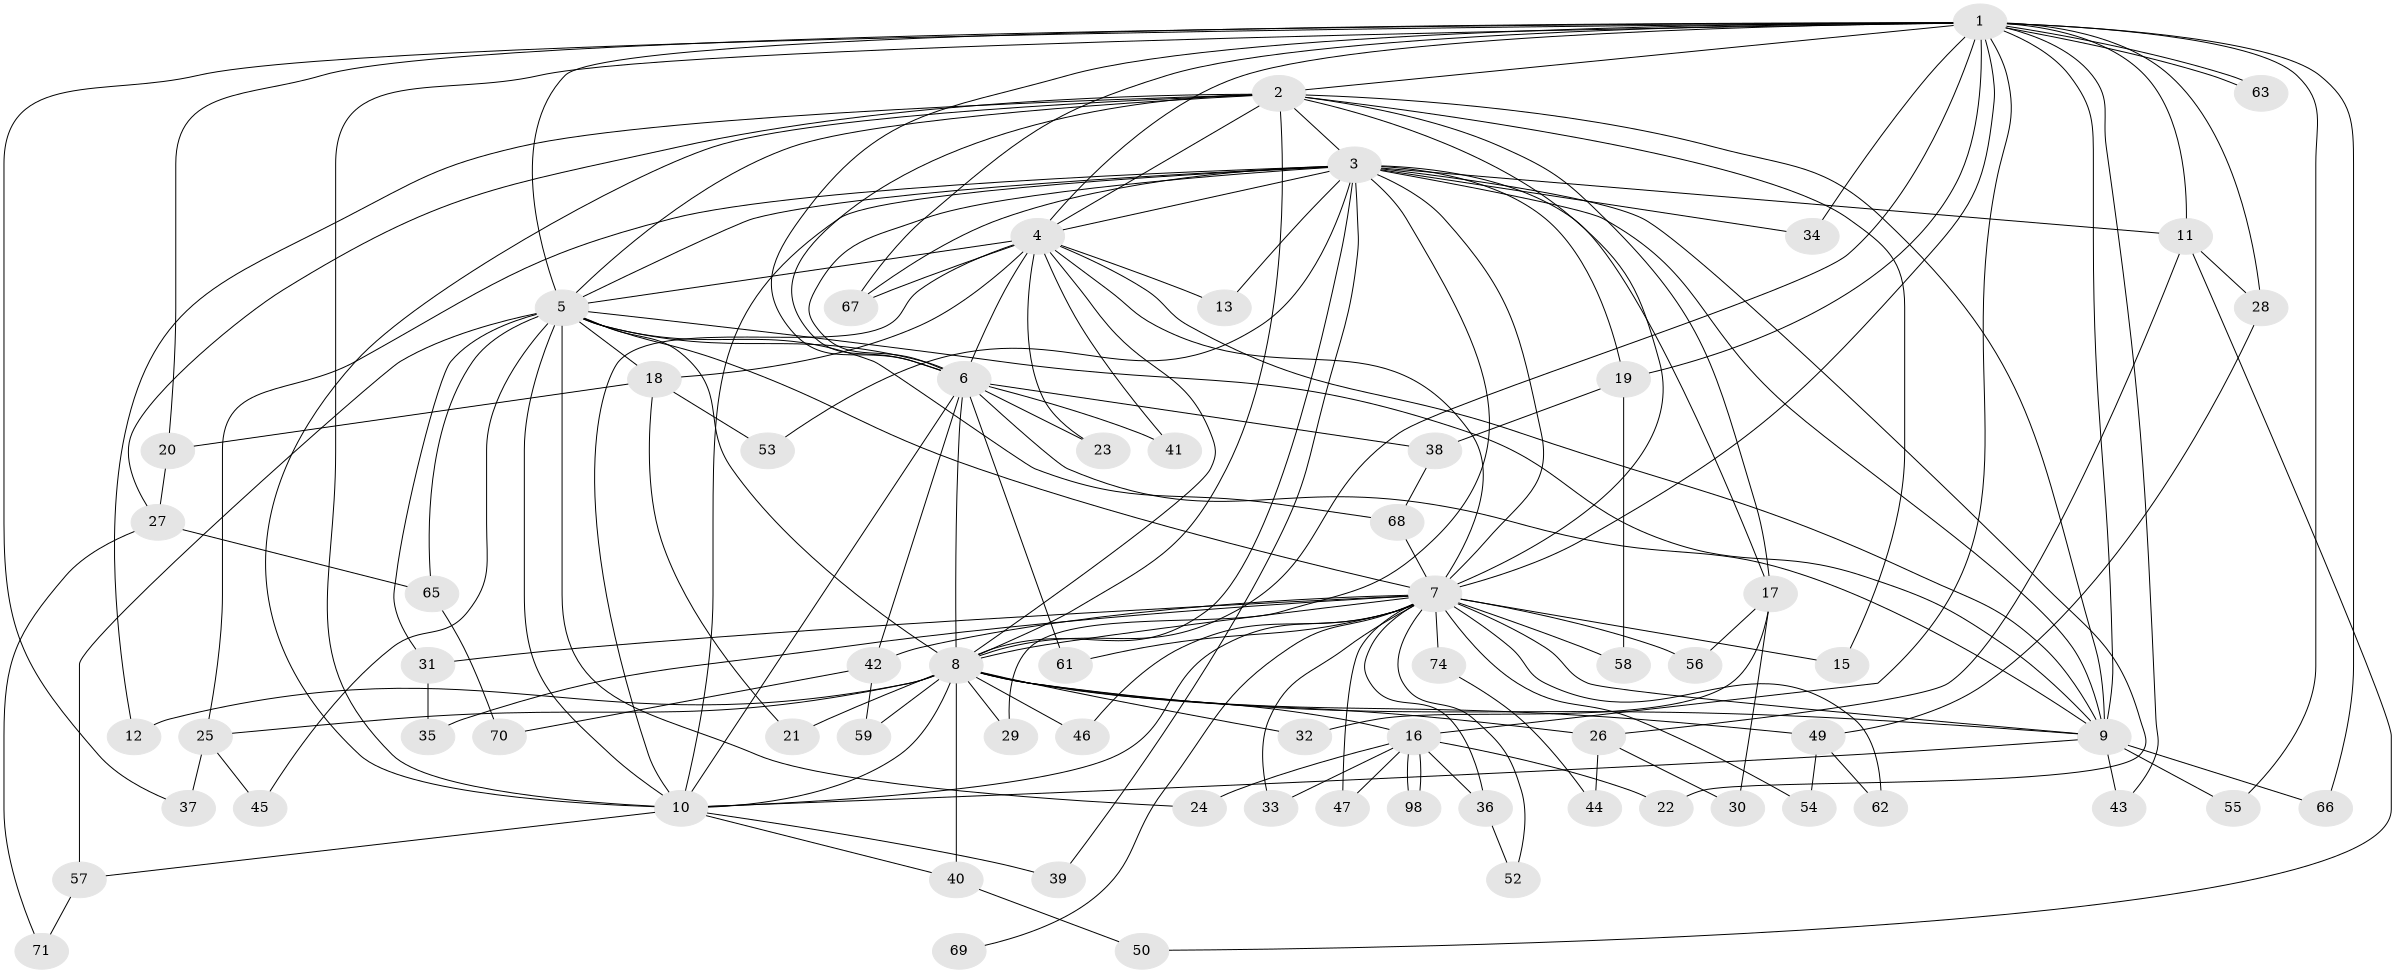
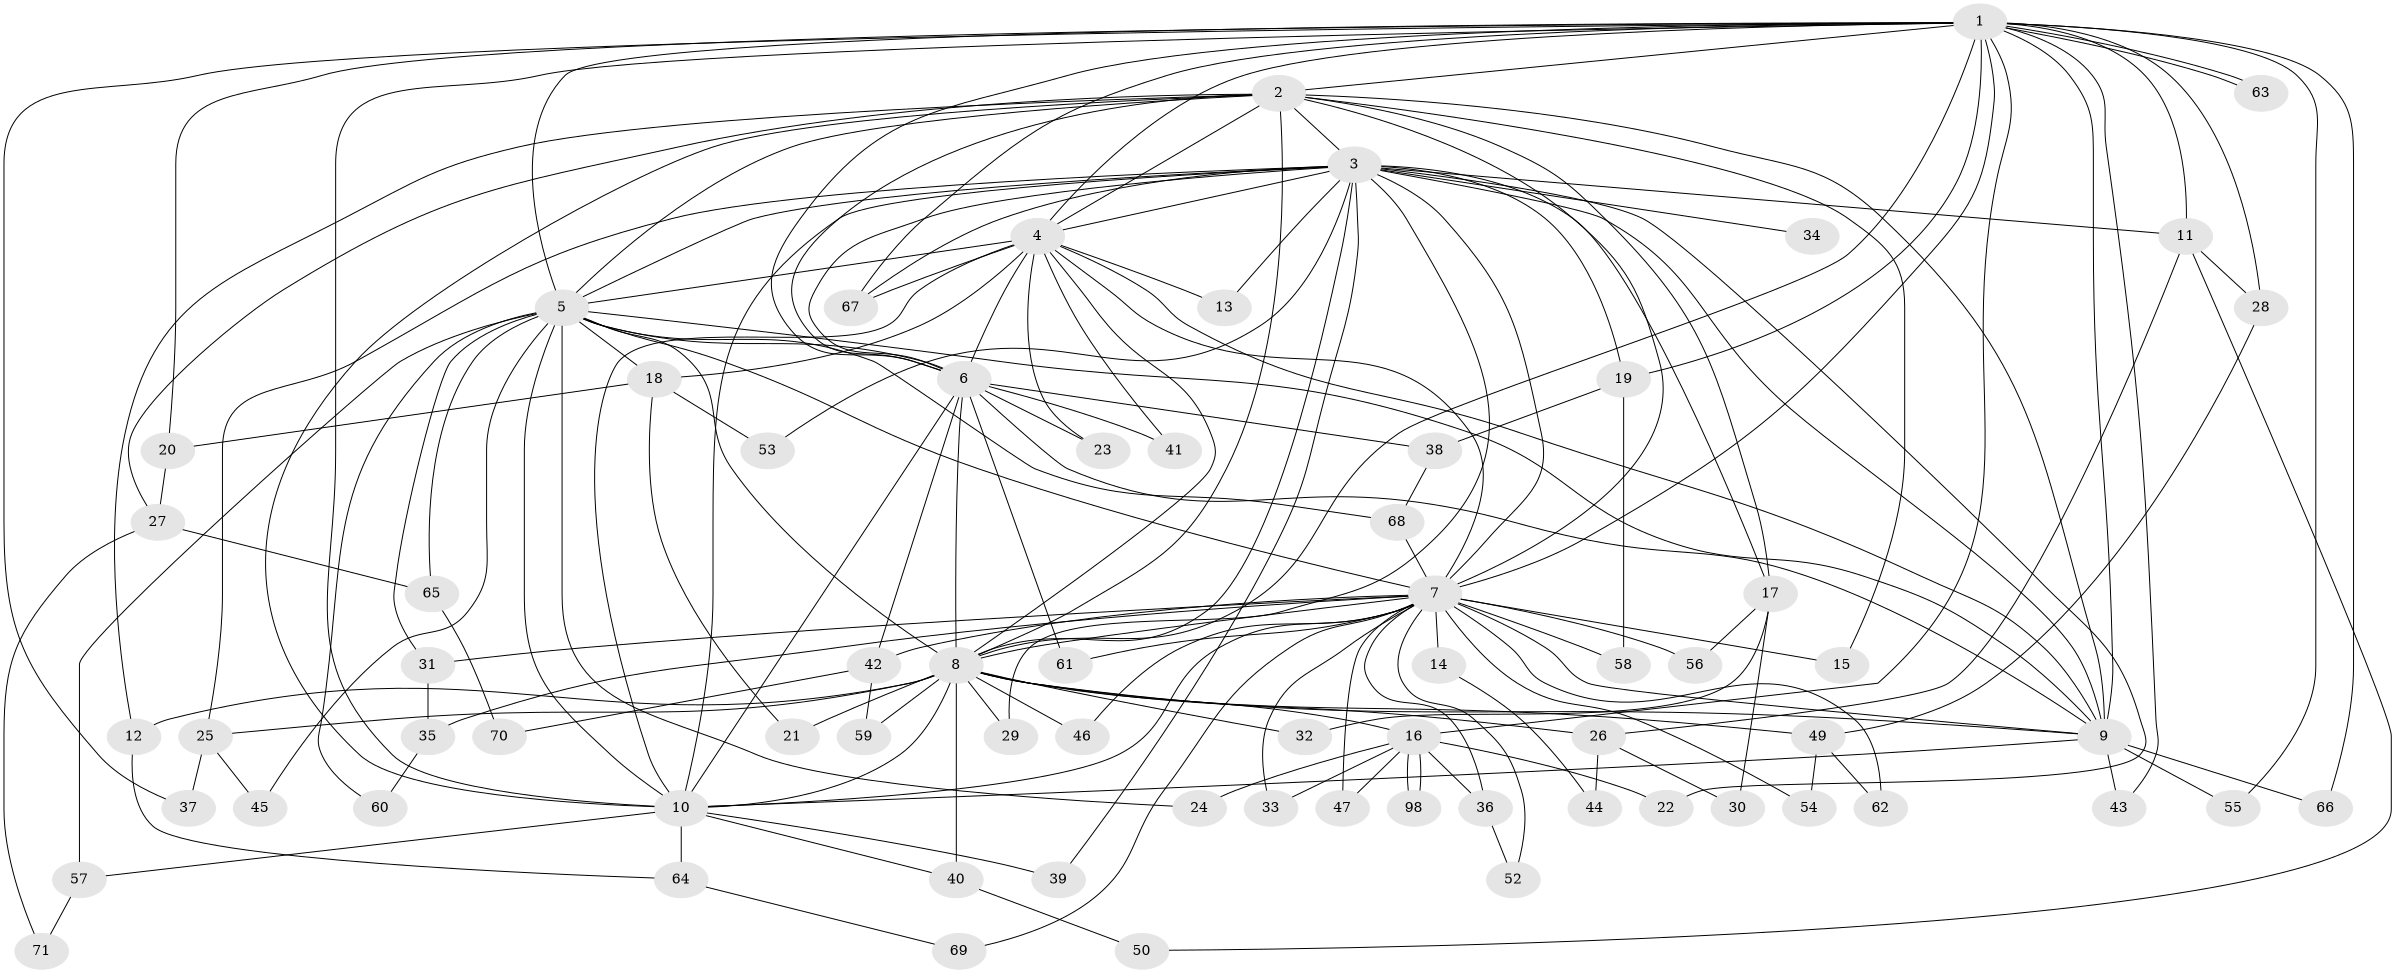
edge "1" -- "34": removed
node "74": label "74" -> "14"
node "60": added
node "64": added
